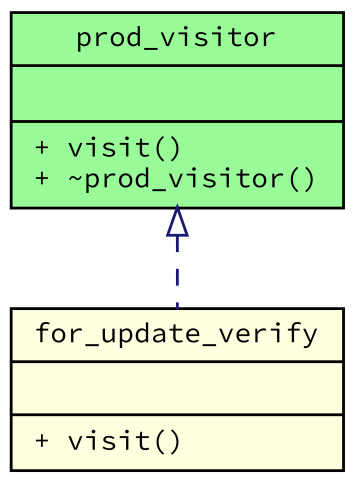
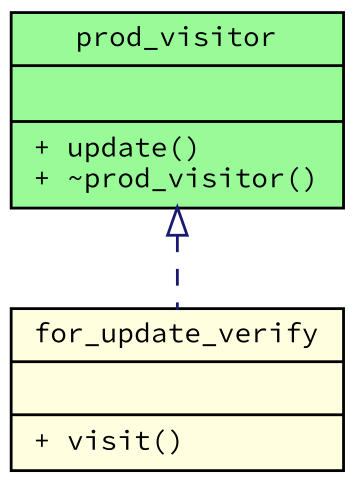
node "prod_visitor": text "+ visit()" -> "+ update()"
